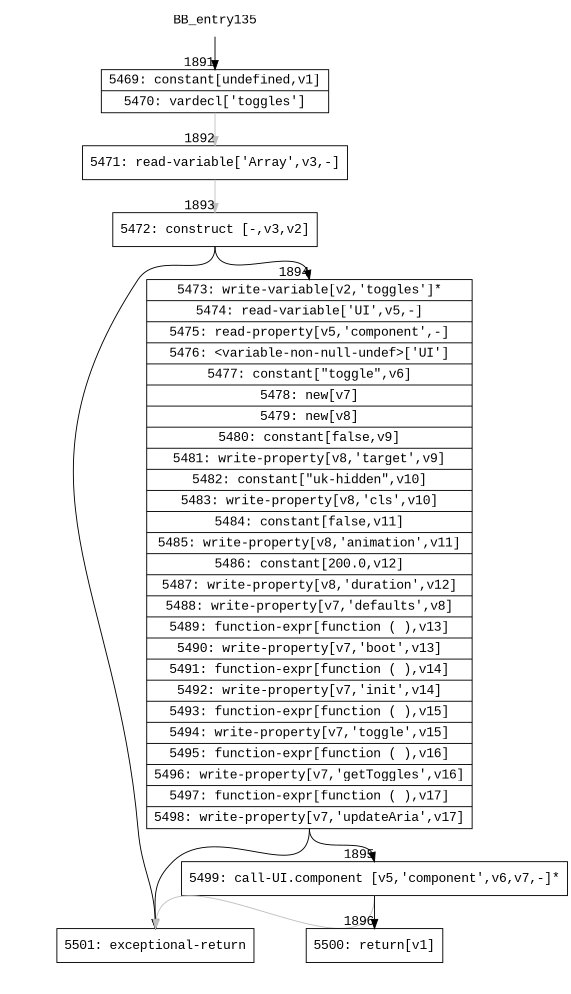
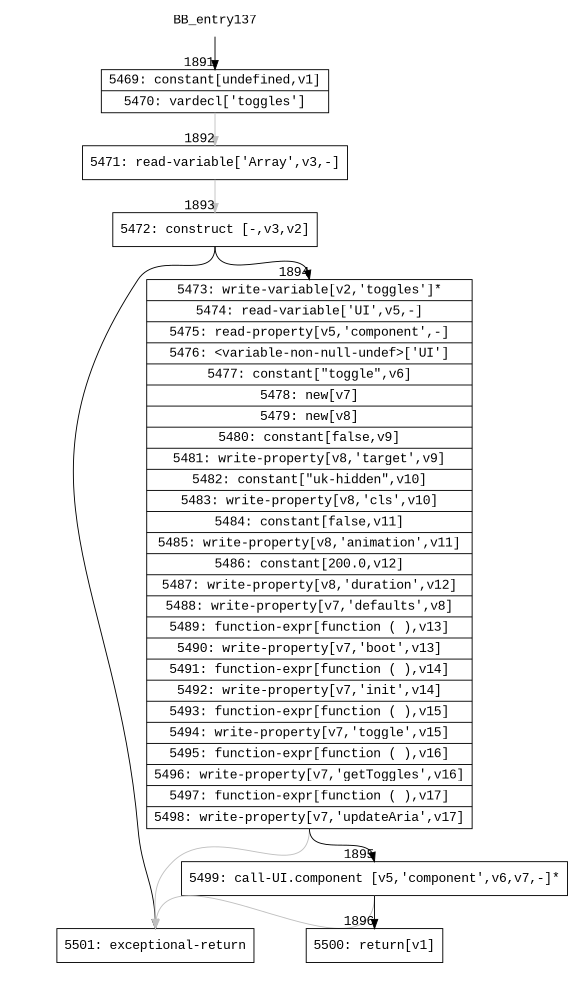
node "BB_entry135": label "BB_entry135" -> "BB_entry137"
edge "5473: write-variable[v2,'toggles']*" -> "5501: exceptional-return": color black -> gray
